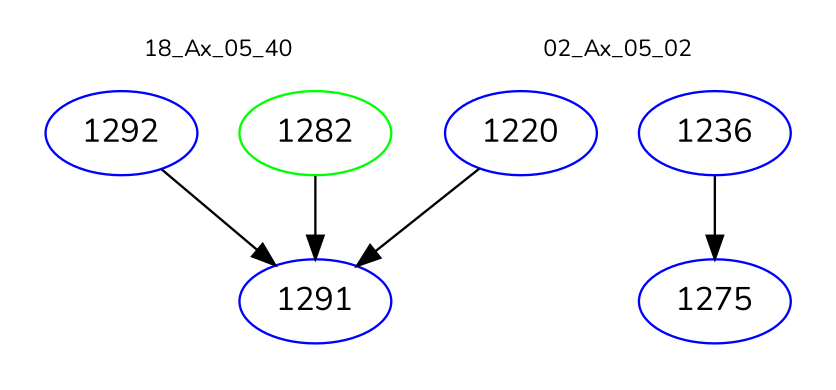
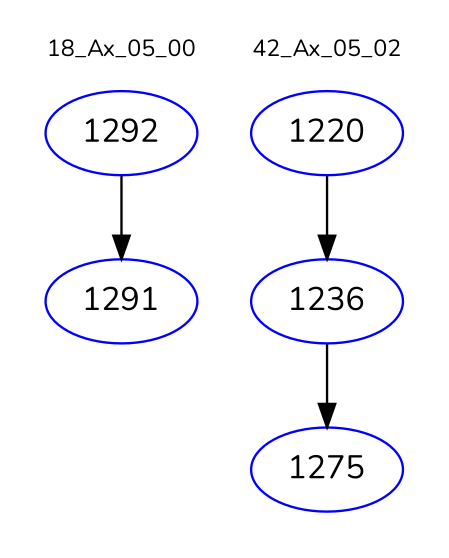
cluster "18_Ax_05_40": label "18_Ax_05_40" -> "18_Ax_05_00"
cluster "02_Ax_05_02": label "02_Ax_05_02" -> "42_Ax_05_02"
node "1282": removed
edge "1220" -> "1291": now "1220" -> "1236"
